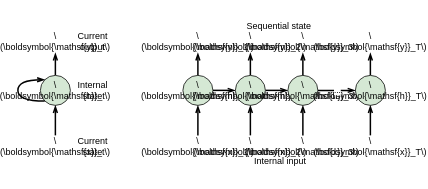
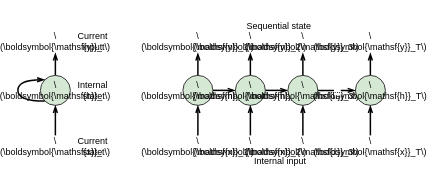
node "Current output": label "Current output" -> "Current input"
